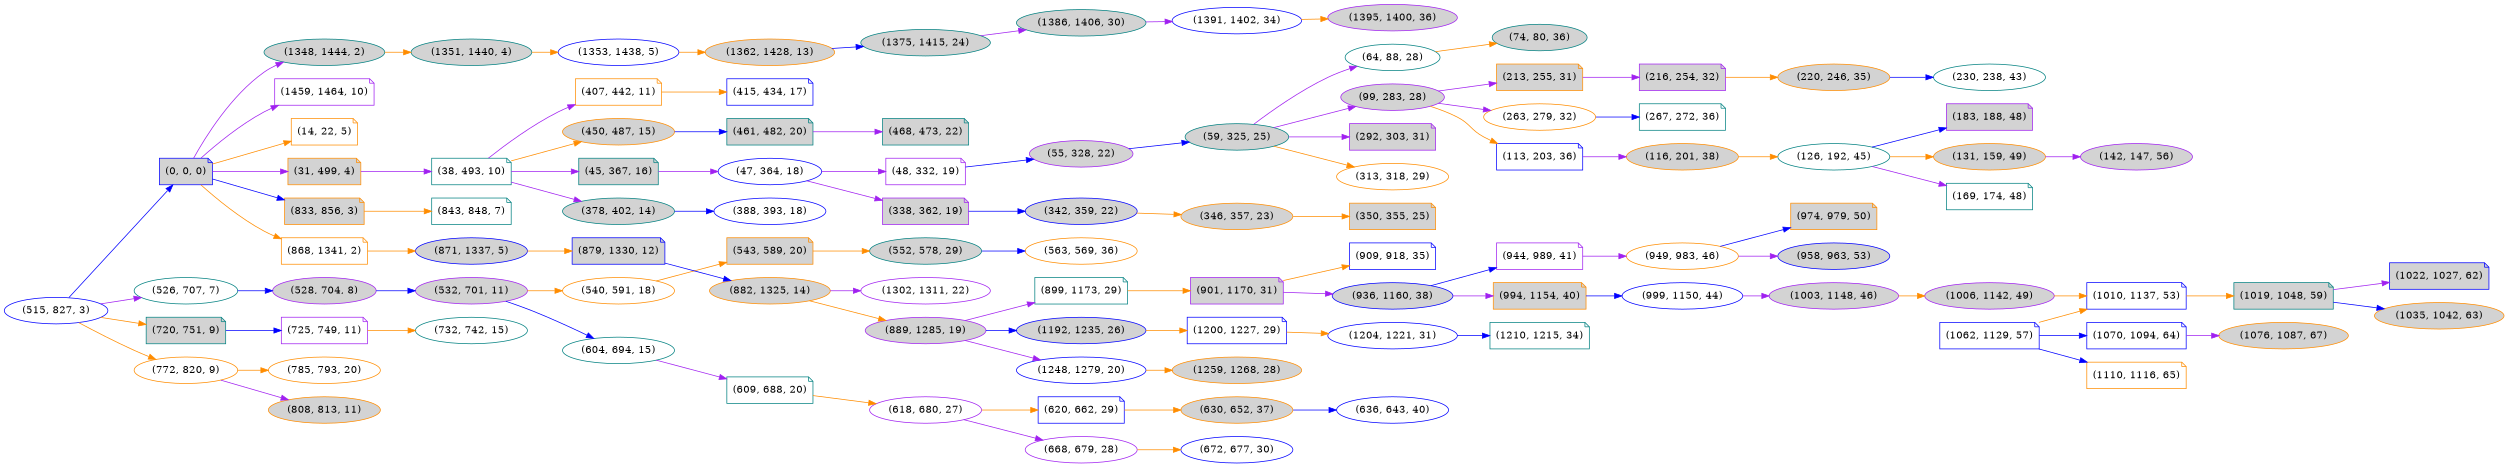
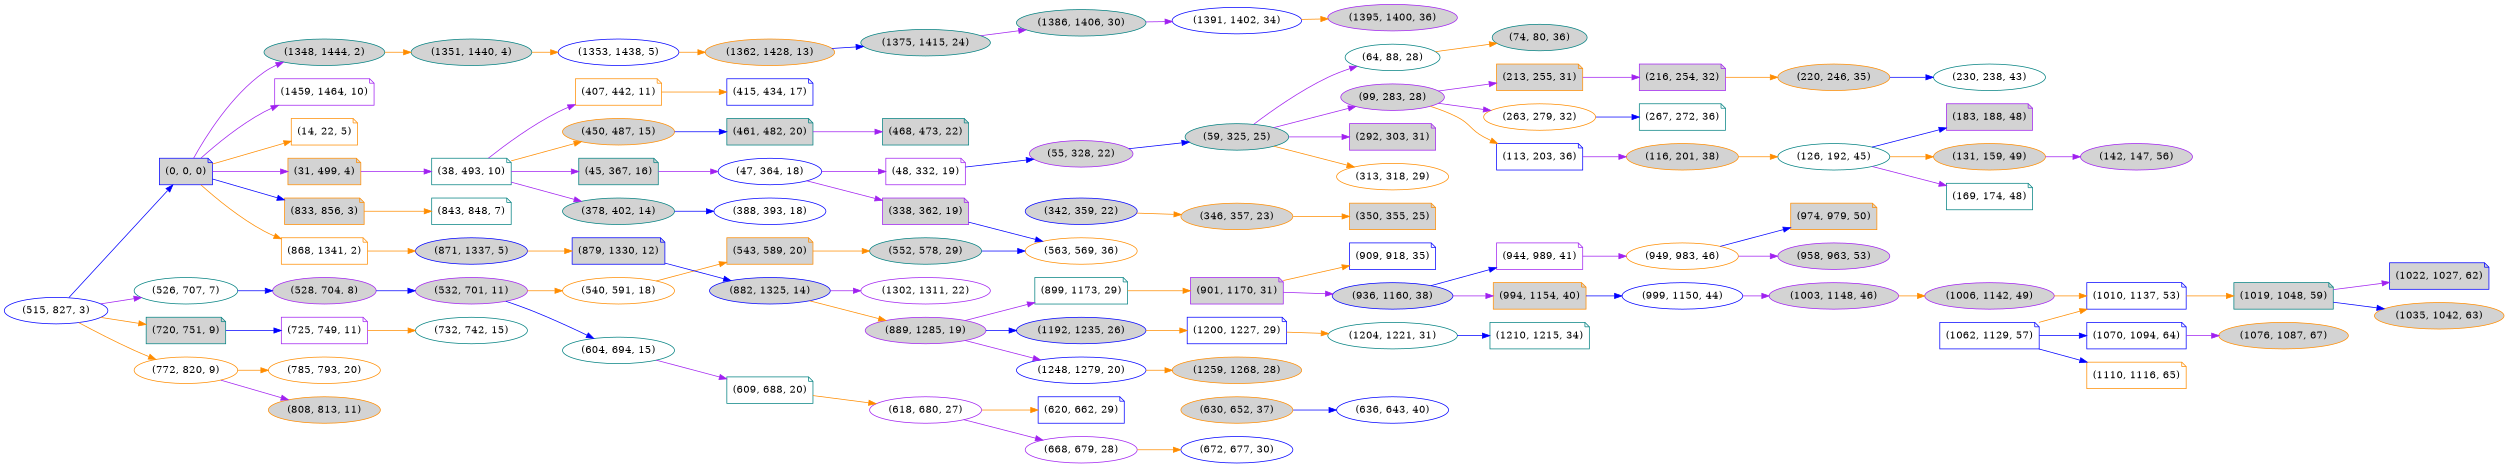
edge "(338, 362, 19)" -> "(342, 359, 22)": now "(338, 362, 19)" -> "(563, 569, 36)"
node "(958, 963, 53)": color blue -> purple
node "(882, 1325, 14)": color darkorange -> blue
node "(1204, 1221, 31)": color blue -> teal
edge "(620, 662, 29)" -> "(630, 652, 37)": removed
